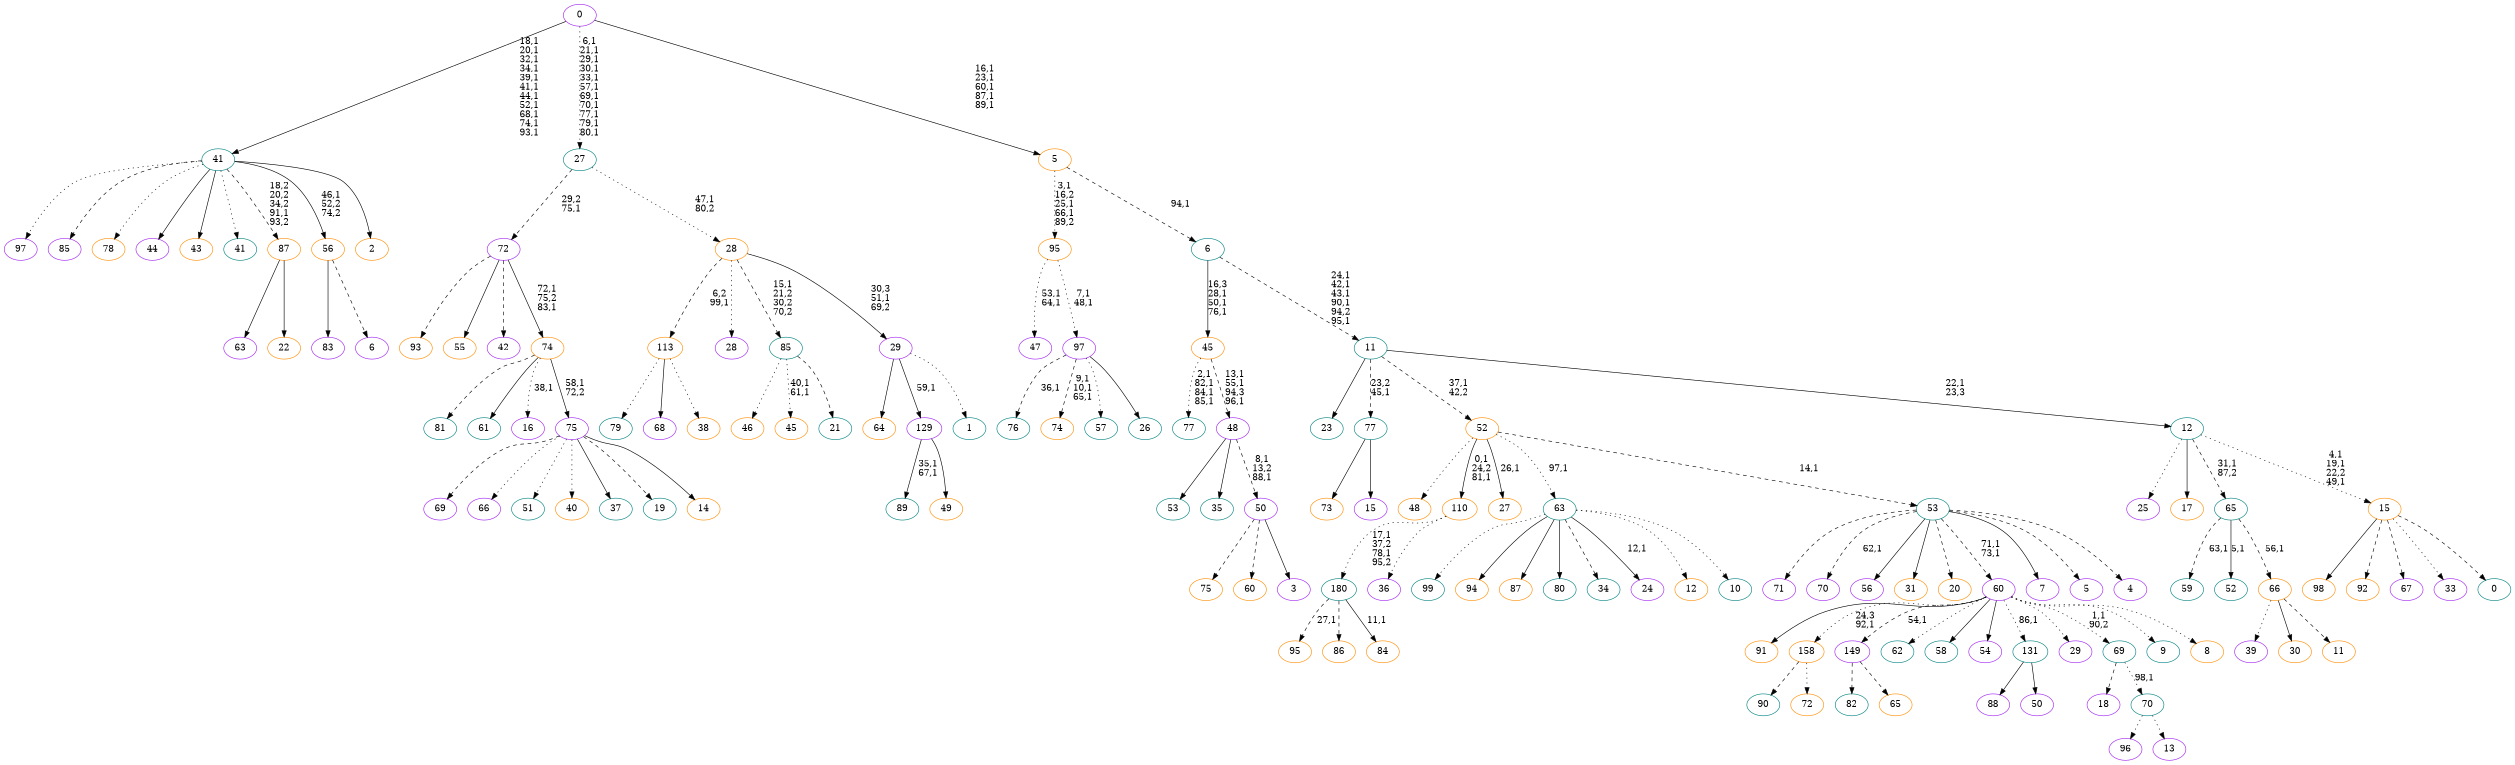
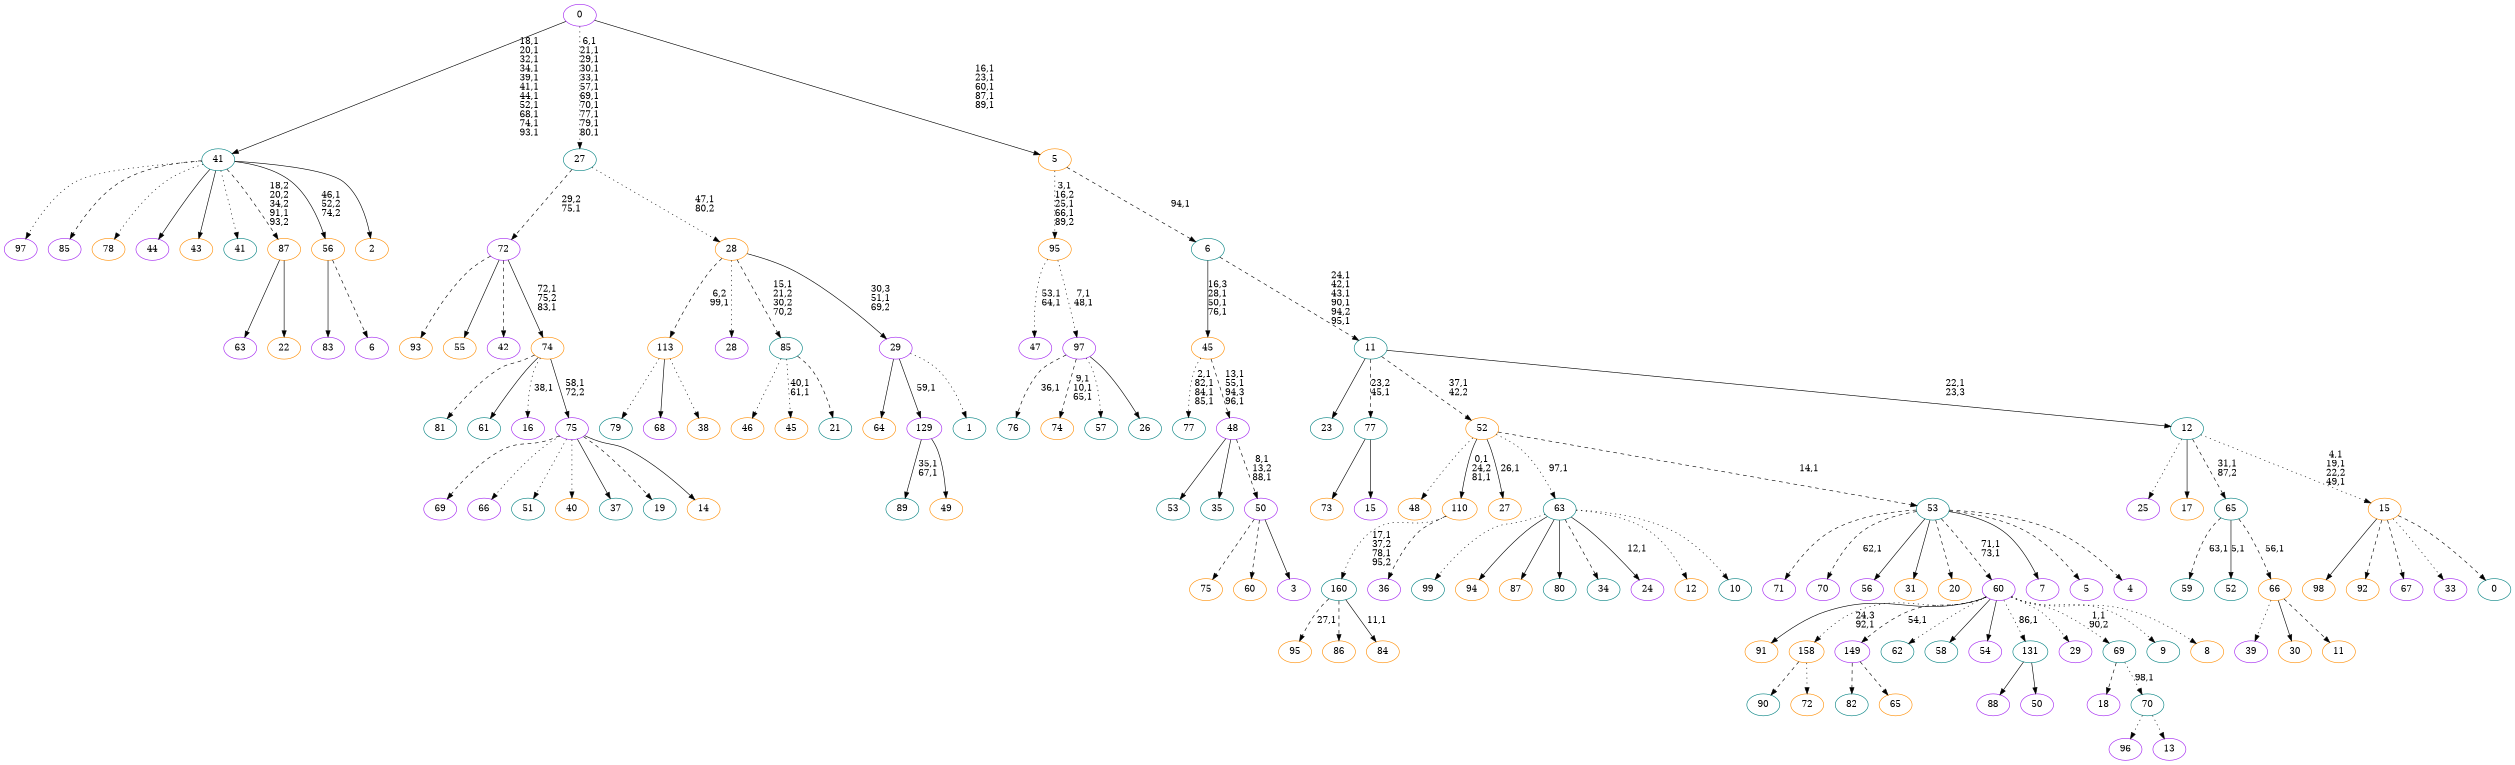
edge "110" -> "36": style dotted -> dashed
node "180": label "180" -> "160"
